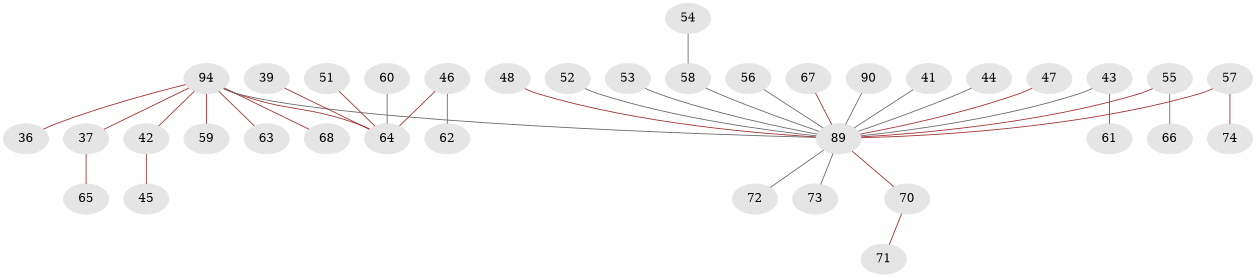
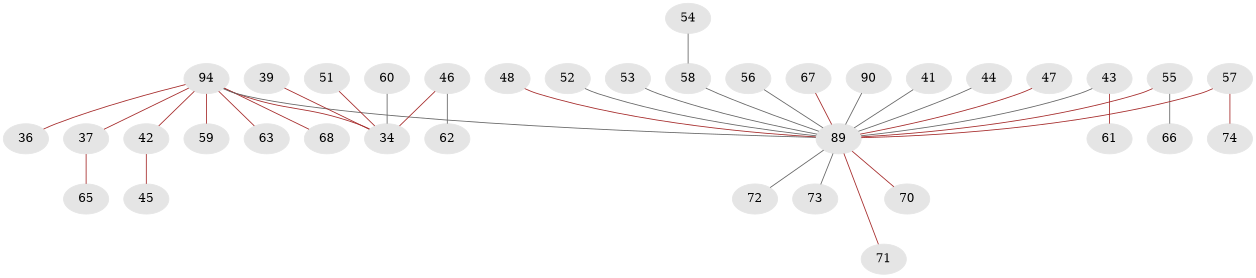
node "64": label "64" -> "34"
edge "70" -- "71": now "89" -- "71"
